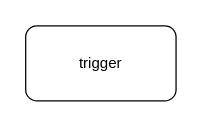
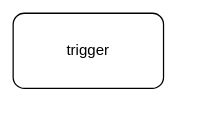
node "trigger": moved (101, 63) -> (88, 51)
